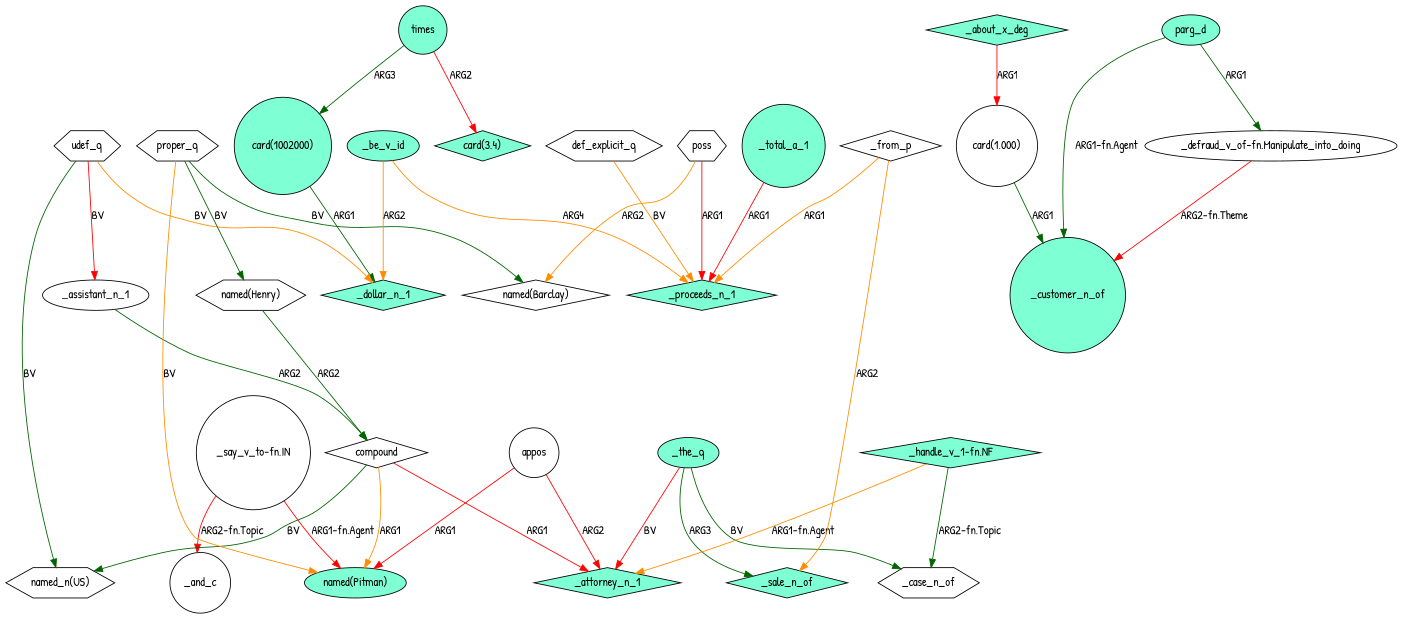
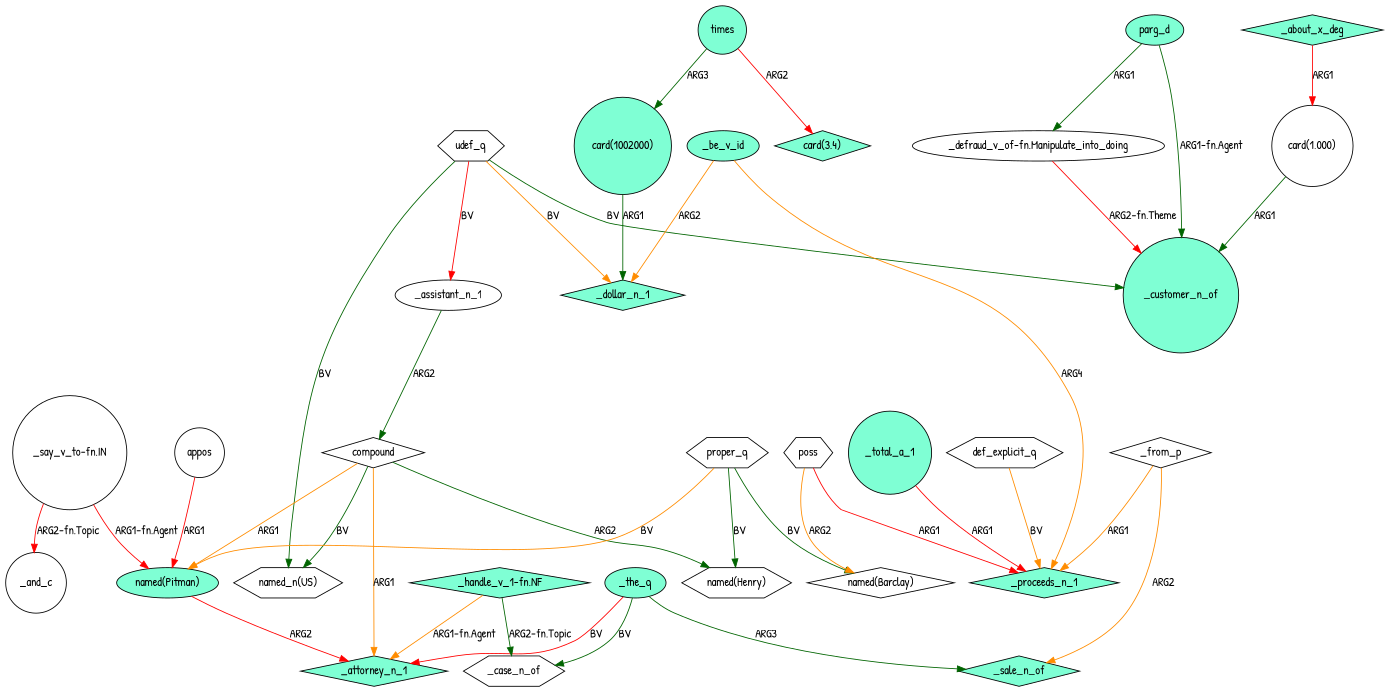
edge "udef_q" -> "_customer_n_of": added, label "BV"
edge "named(Henry)" -> "compound": reversed
edge "compound" -> "_attorney_n_1": color red -> darkorange
edge "appos" -> "_attorney_n_1": now "named(Pitman)" -> "_attorney_n_1"
